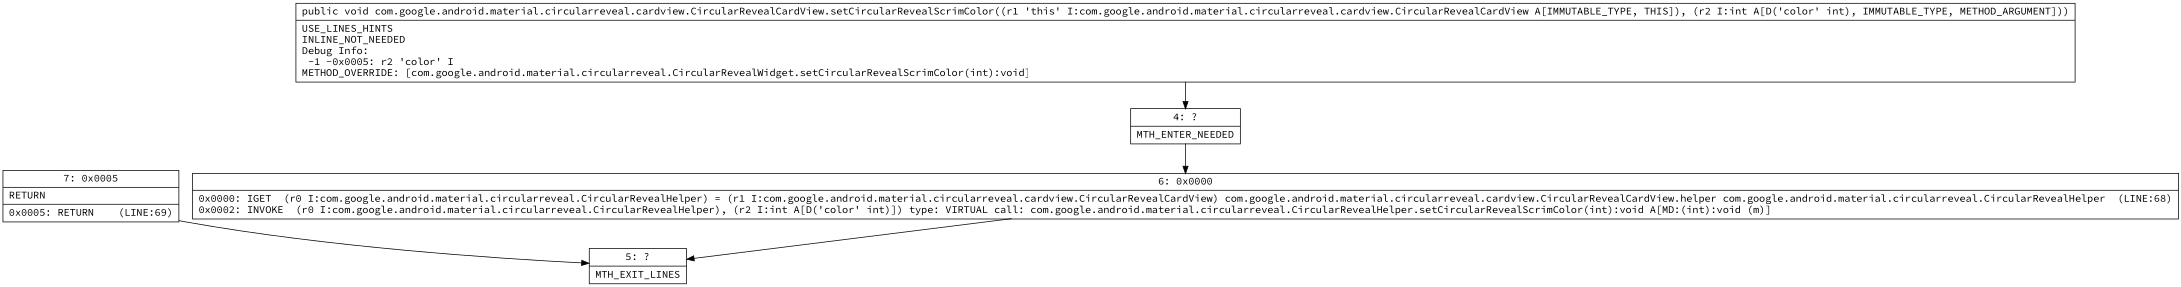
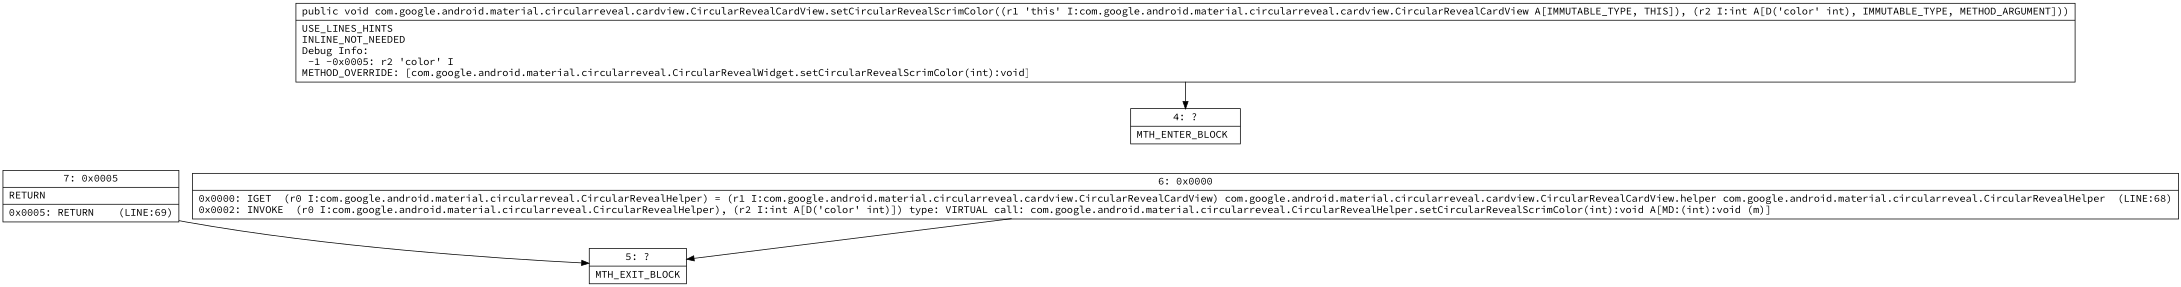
node "4: ?": text "MTH_ENTER_NEEDED" -> "MTH_ENTER_BLOCK"
edge "4: ?" -> "6: 0x0000": removed
node "5: ?": text "MTH_EXIT_LINES" -> "MTH_EXIT_BLOCK"
